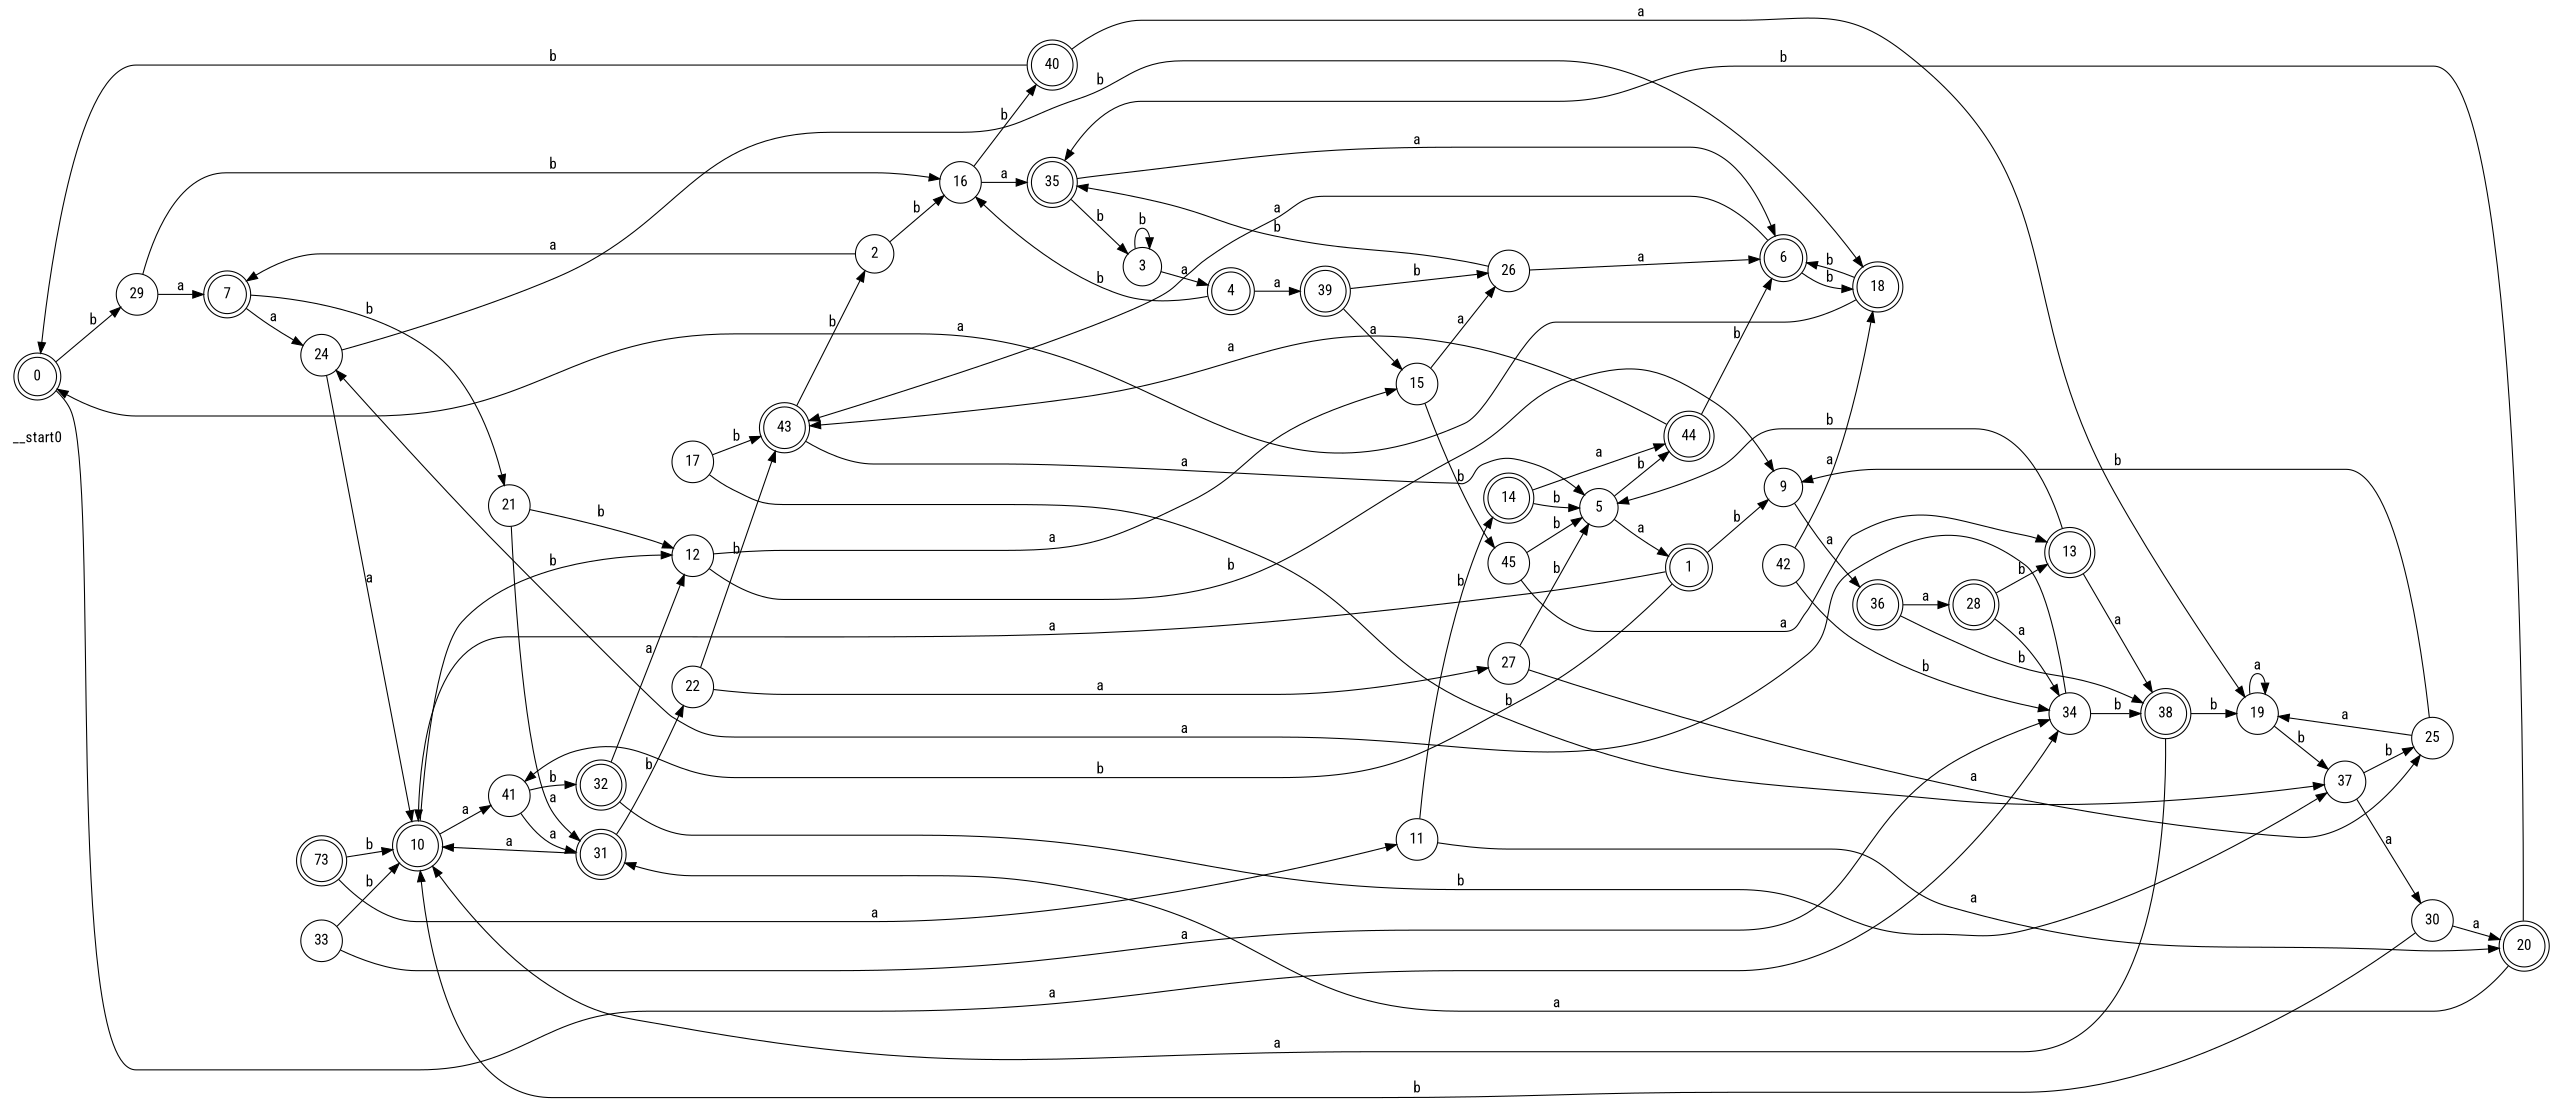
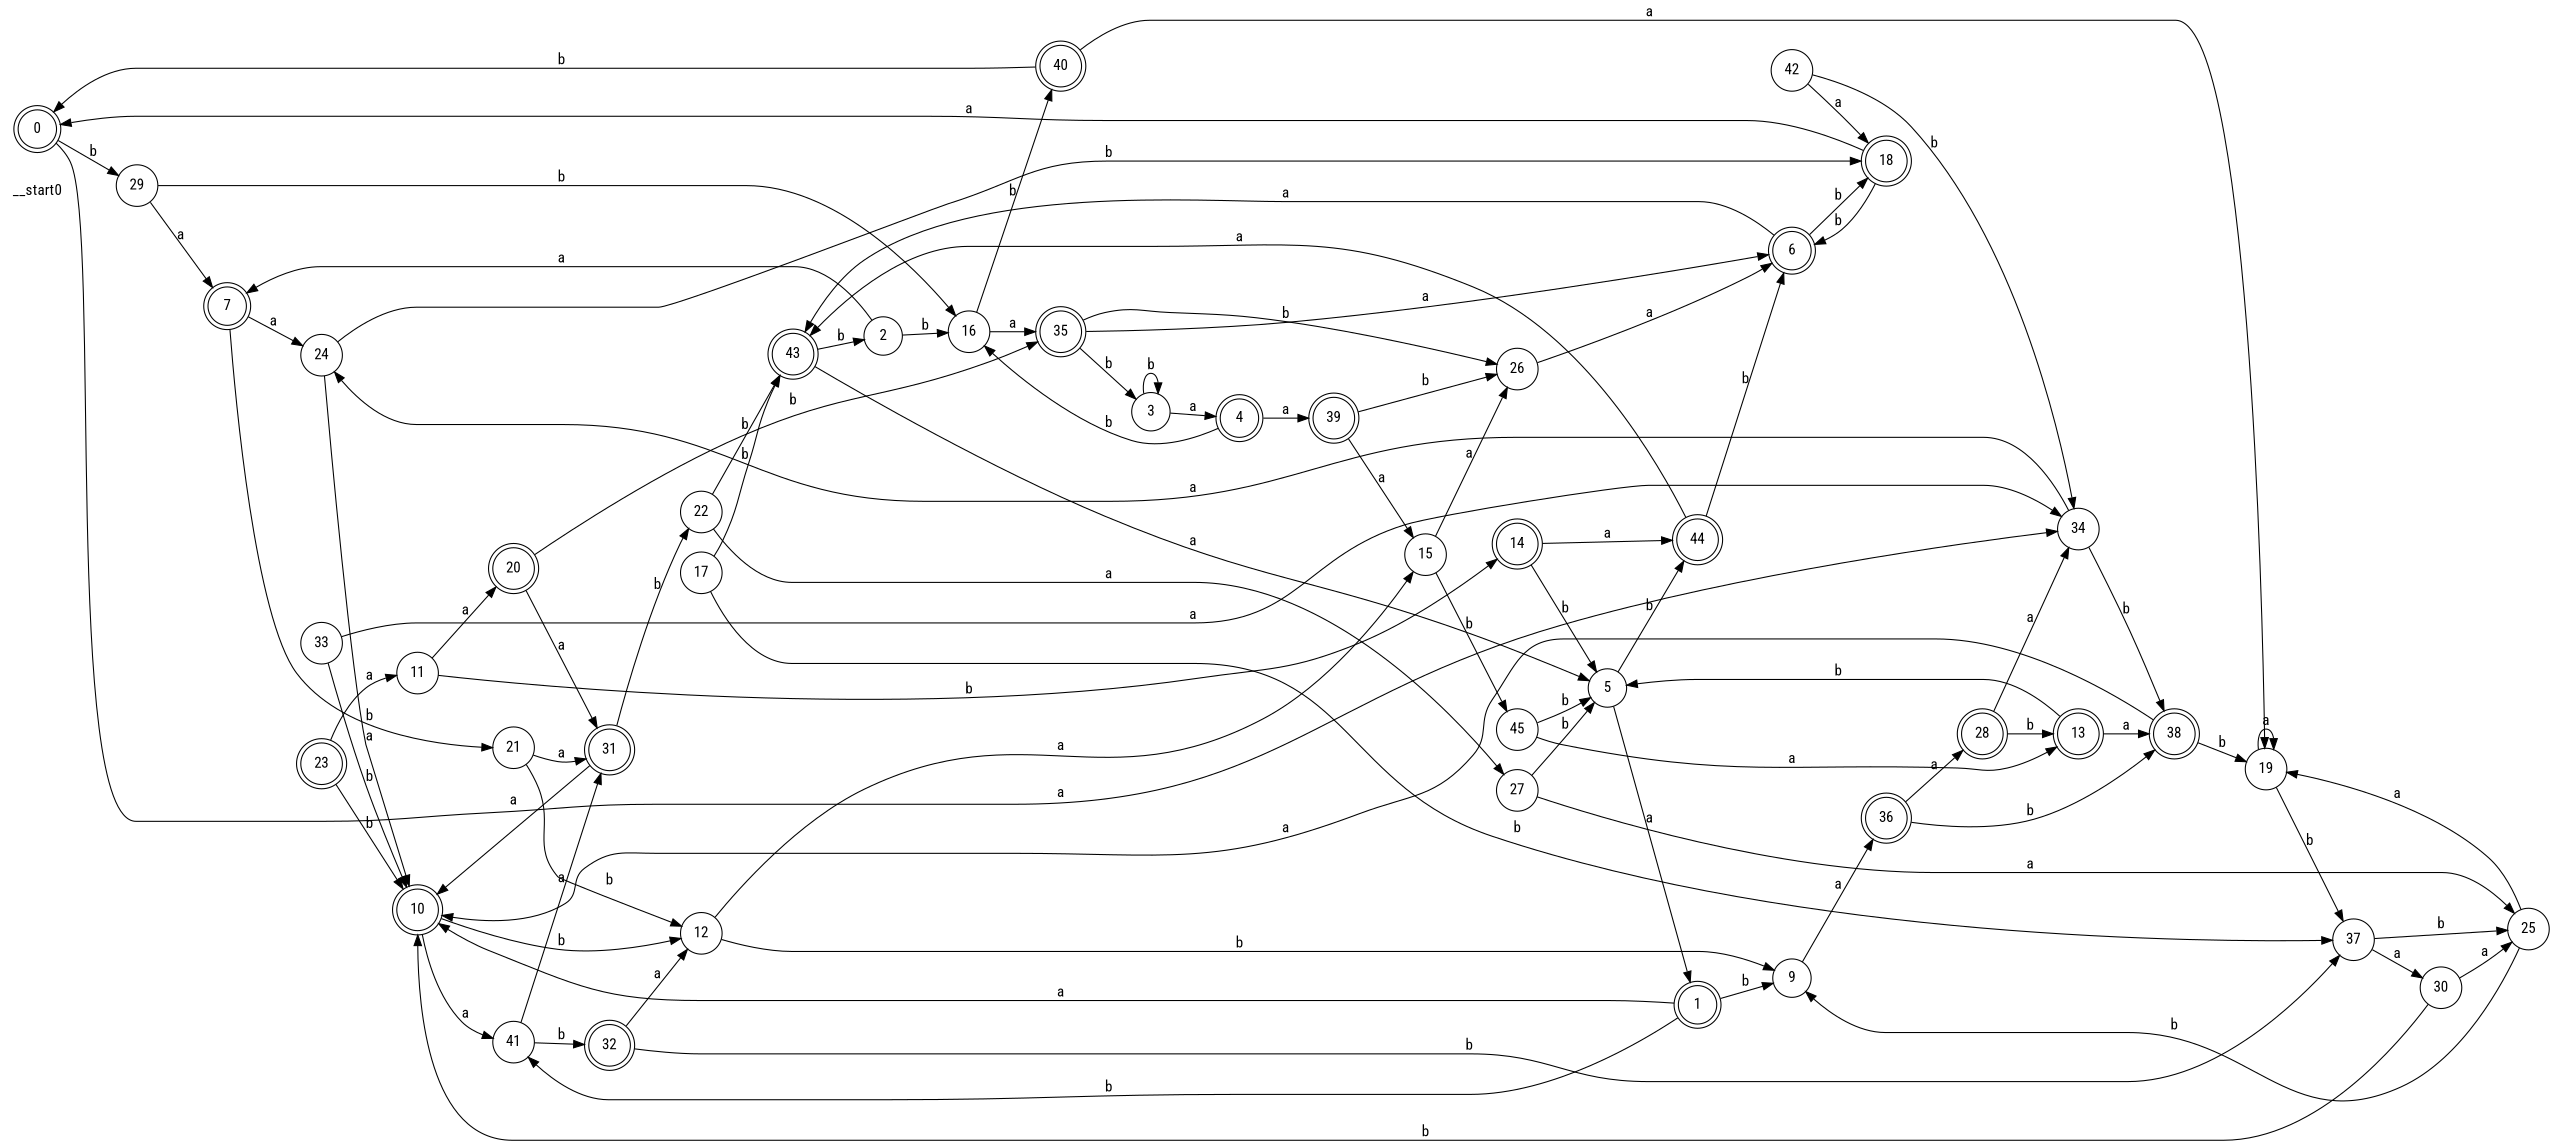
edge "26" -> "35": reversed
node "73": label "73" -> "23"
edge "30" -> "20": now "30" -> "25"
